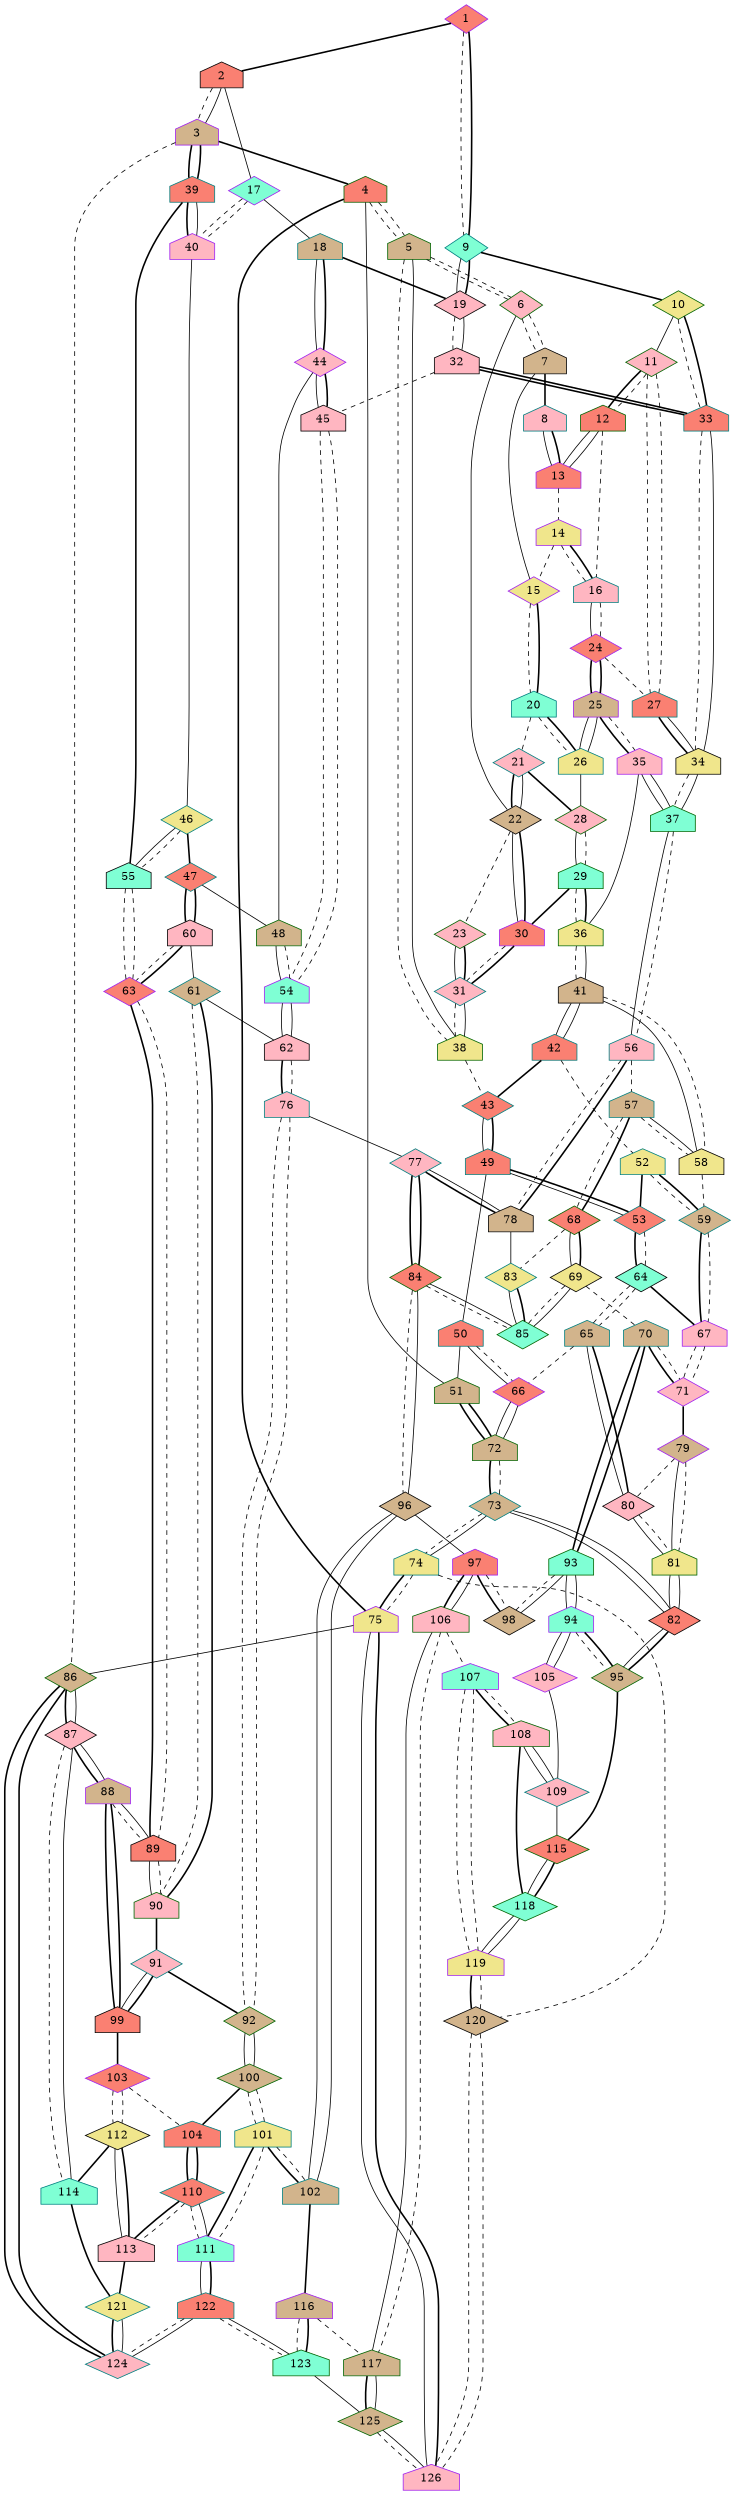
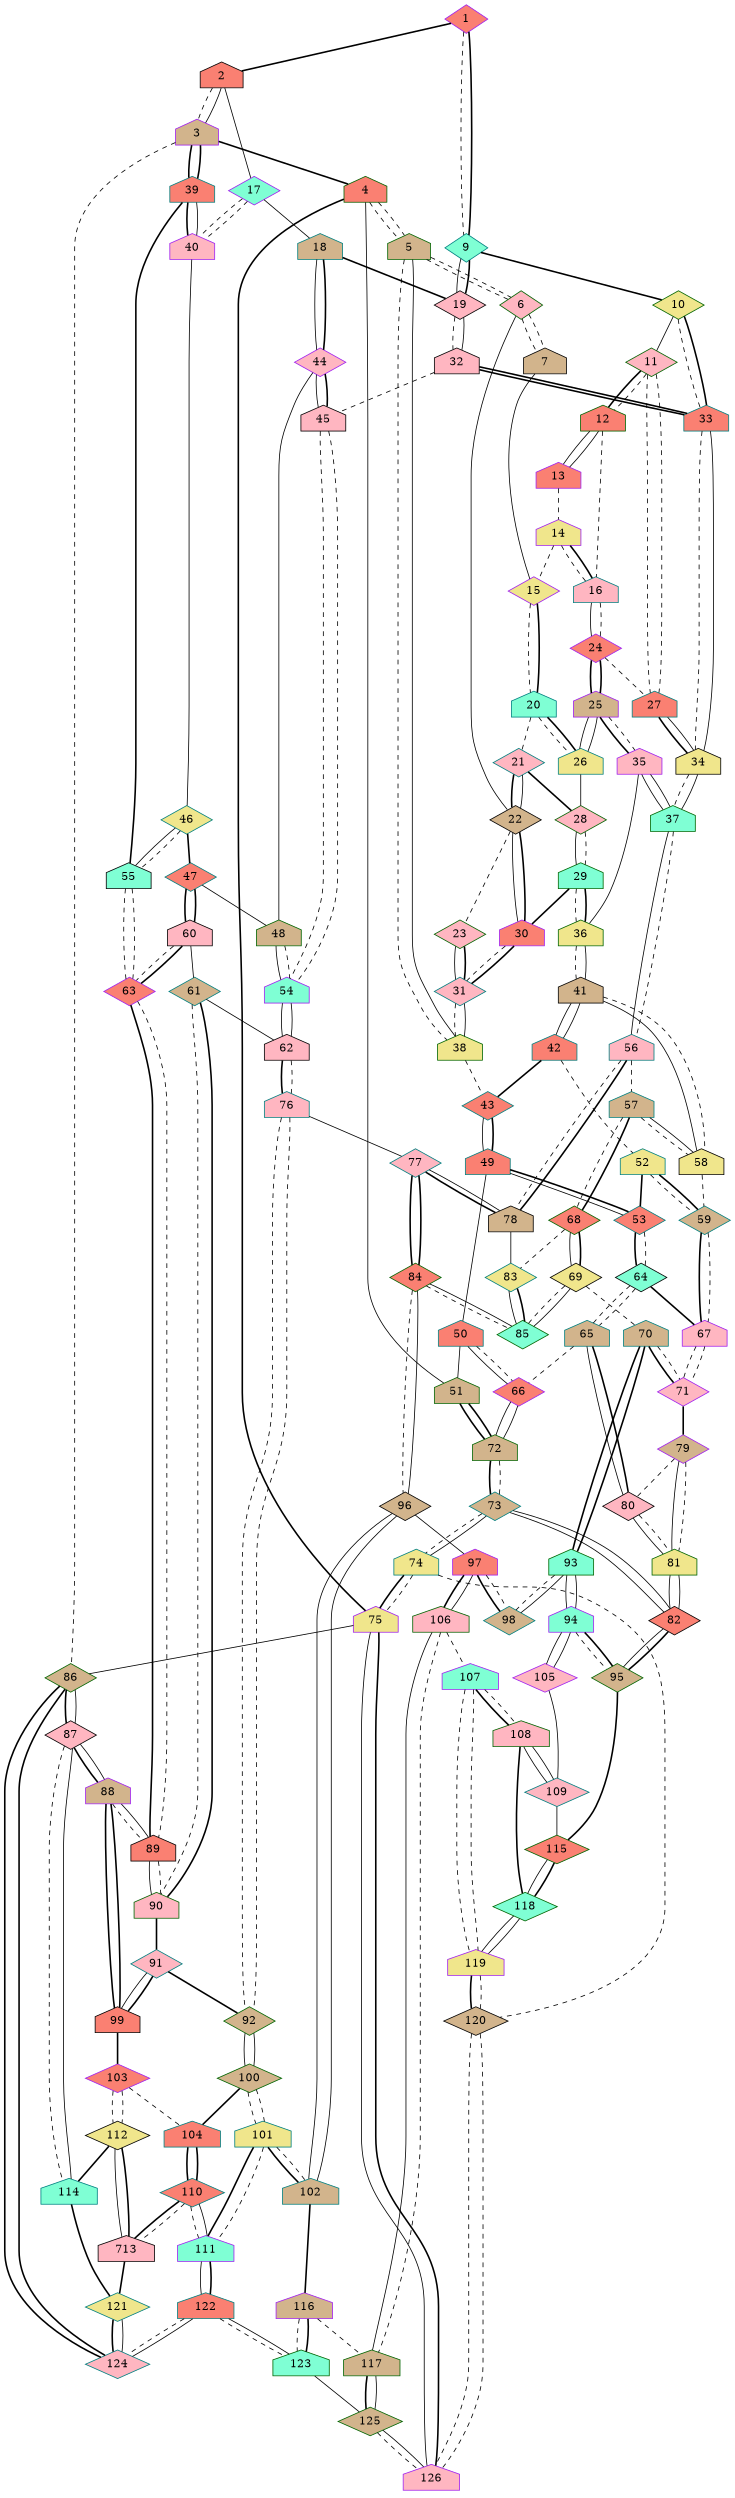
node "8": removed
node "98": color black -> teal
node "113": label "113" -> "713"
